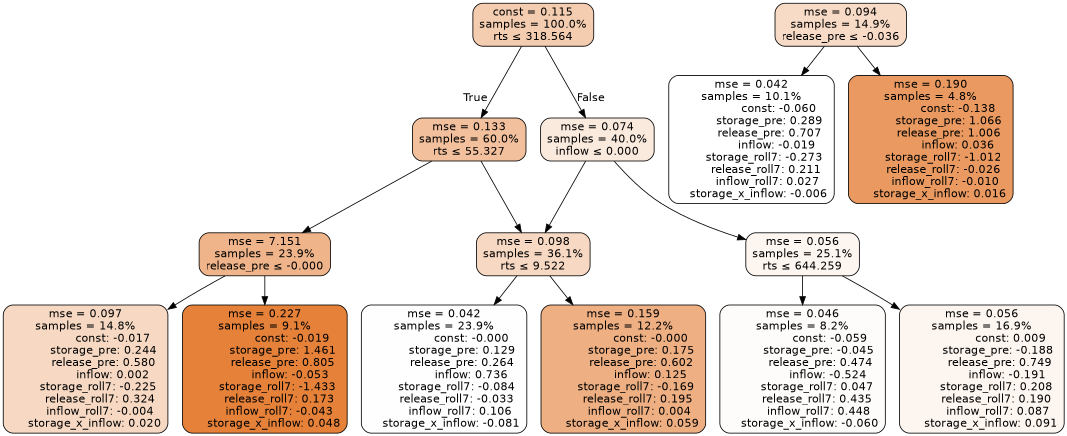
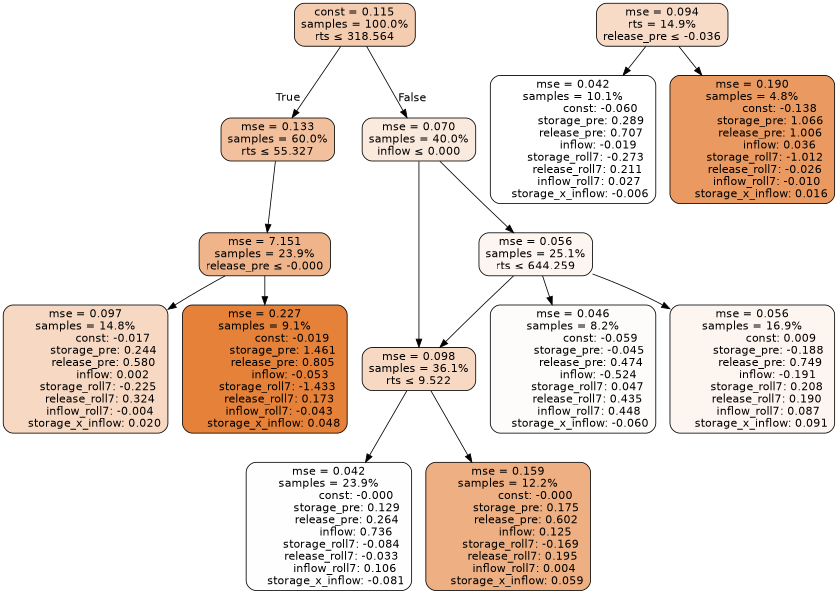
node "mse = 0.094 samples = 14.9% release_pre ≤ -0.036": label "mse = 0.094 samples = 14.9% release_pre ≤ -0.036" -> "mse = 0.094 rts = 14.9% release_pre ≤ -0.036"
node "mse = 0.074 samples = 40.0% inflow ≤ 0.000": label "mse = 0.074 samples = 40.0% inflow ≤ 0.000" -> "mse = 0.070 samples = 40.0% inflow ≤ 0.000"
edge "mse = 0.133 samples = 60.0% rts ≤ 55.327" -> "mse = 0.098 samples = 36.1% rts ≤ 9.522": now "mse = 0.056 samples = 25.1% rts ≤ 644.259" -> "mse = 0.098 samples = 36.1% rts ≤ 9.522"
